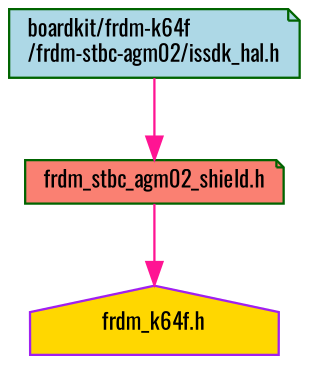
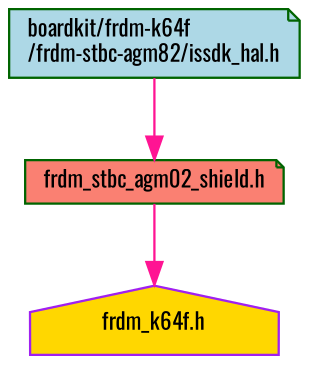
node "boardkit/frdm-k64f /frdm-stbc-agm02/issdk_hal.h": label "boardkit/frdm-k64f /frdm-stbc-agm02/issdk_hal.h" -> "boardkit/frdm-k64f /frdm-stbc-agm82/issdk_hal.h"
